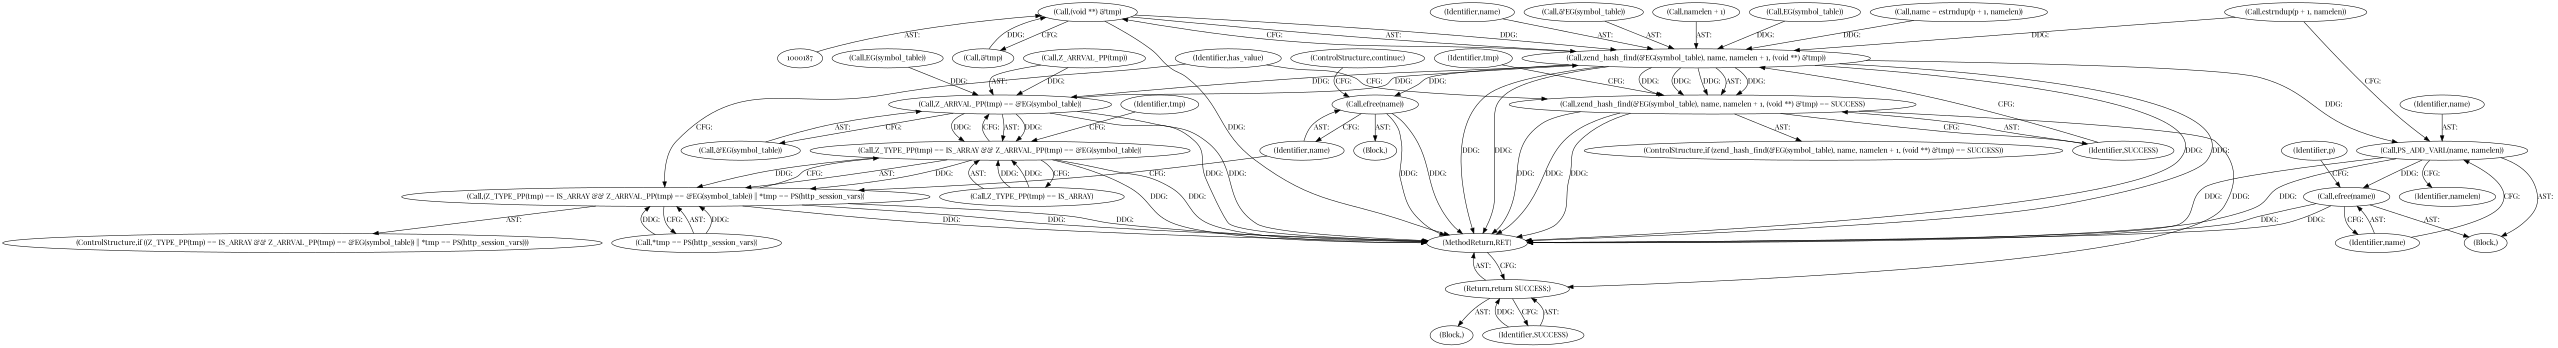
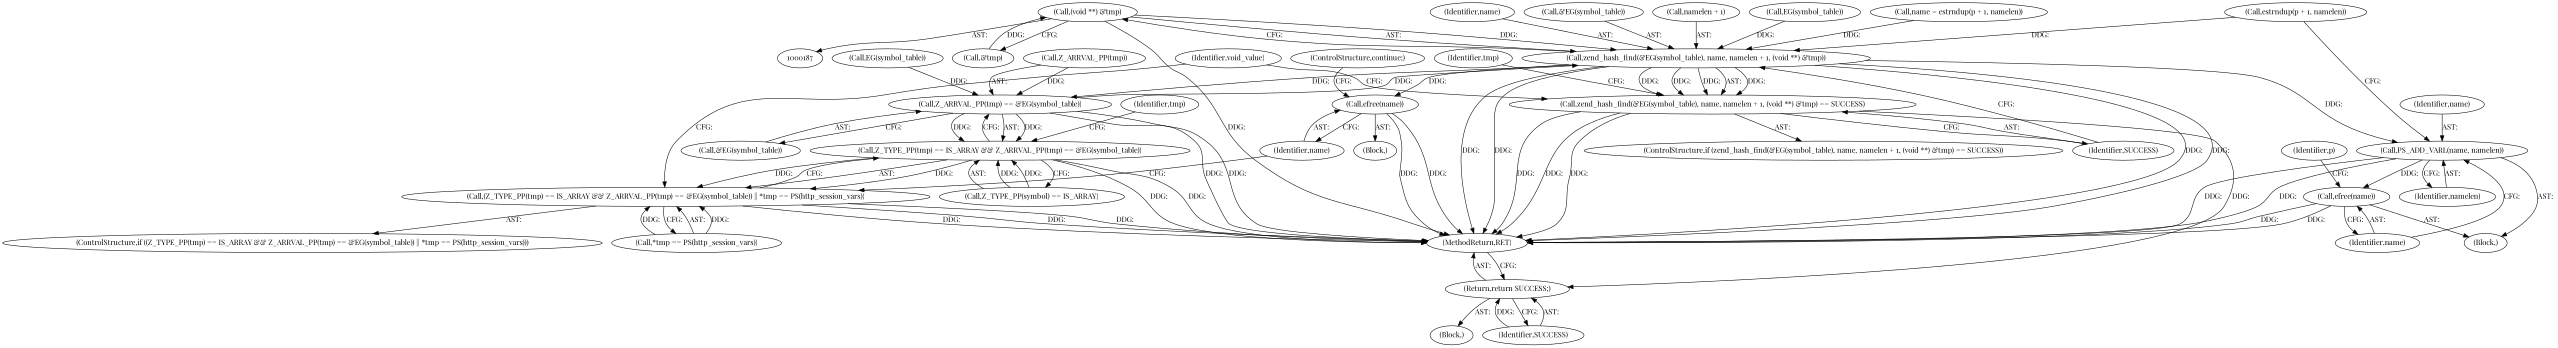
edge "1000187" -> "(Call,(void **) &tmp)": reversed
node "(Identifier,has_value)": label "(Identifier,has_value)" -> "(Identifier,void_value)"
edge "(Identifier,namelen)" -> "(Call,PS_ADD_VARL(name, namelen))": added, label "AST:"
node "(Call,Z_TYPE_PP(tmp) == IS_ARRAY)": label "(Call,Z_TYPE_PP(tmp) == IS_ARRAY)" -> "(Call,Z_TYPE_PP(symbol) == IS_ARRAY)"
